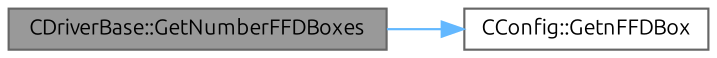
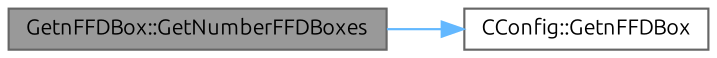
node "CDriverBase::GetNumberFFDBoxes": label "CDriverBase::GetNumberFFDBoxes" -> "GetnFFDBox::GetNumberFFDBoxes"
